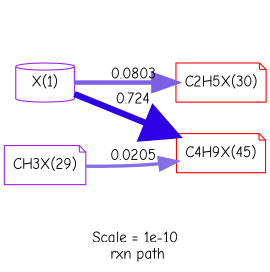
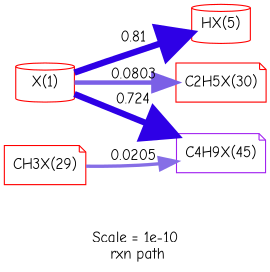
node "HX(5)": added
node "X(1)": color purple -> red
node "C4H9X(45)": color red -> purple
node "CH3X(29)": color purple -> red
